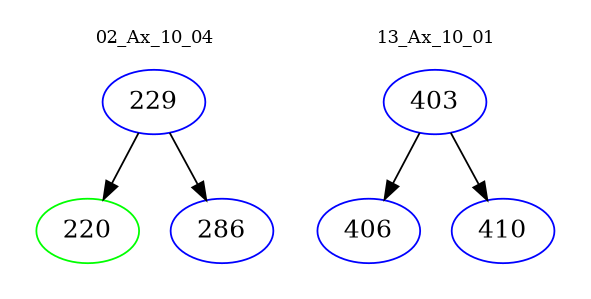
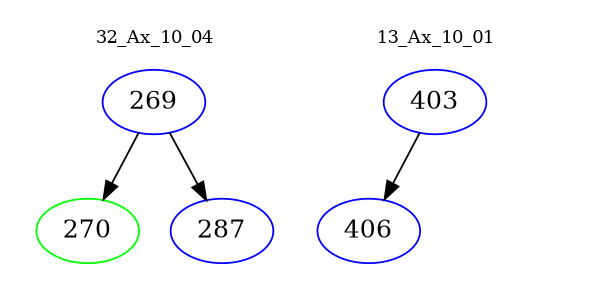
cluster "02_Ax_10_04": label "02_Ax_10_04" -> "32_Ax_10_04"
node "229": label "229" -> "269"
node "220": label "220" -> "270"
node "286": label "286" -> "287"
node "410": removed
